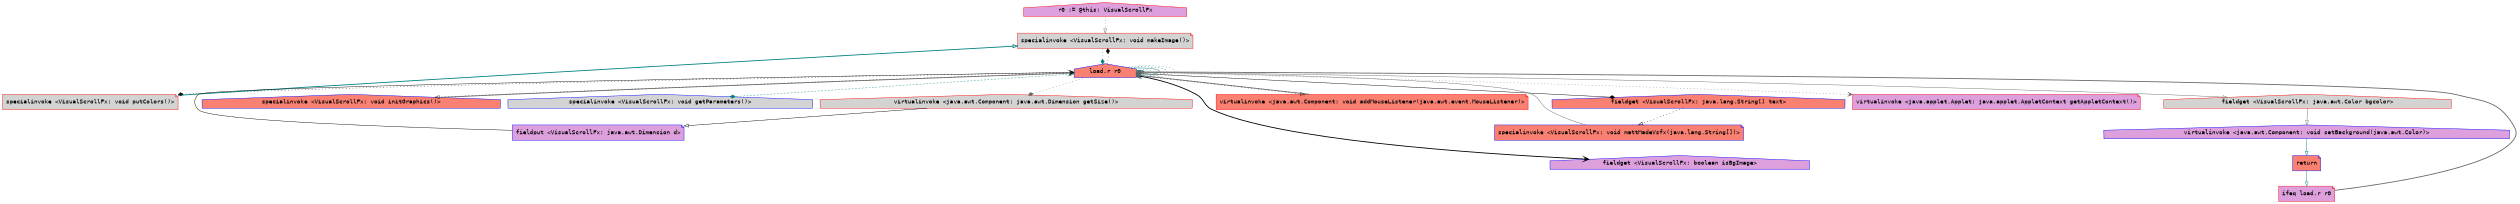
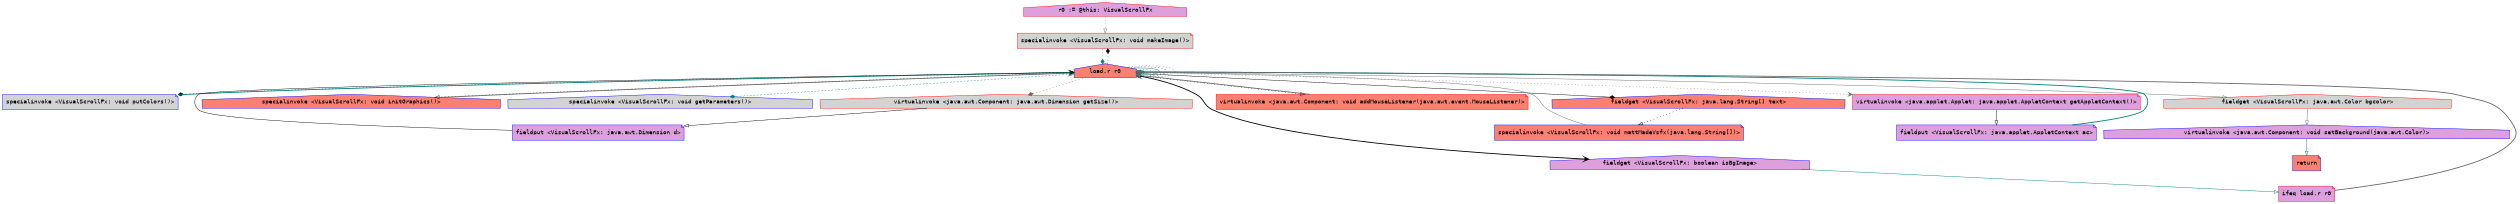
edge "specialinvoke <VisualScrollFx: void putColors()>" -> "specialinvoke <VisualScrollFx: void makeImage()>": now "specialinvoke <VisualScrollFx: void putColors()>" -> "load.r r0"
node "specialinvoke <VisualScrollFx: void putColors()>": color red -> blue
node "fieldput <VisualScrollFx: java.applet.AppletContext ac>": added
edge "return" -> "ifeq load.r r0": now "fieldget <VisualScrollFx: boolean isBgImage>" -> "ifeq load.r r0"
